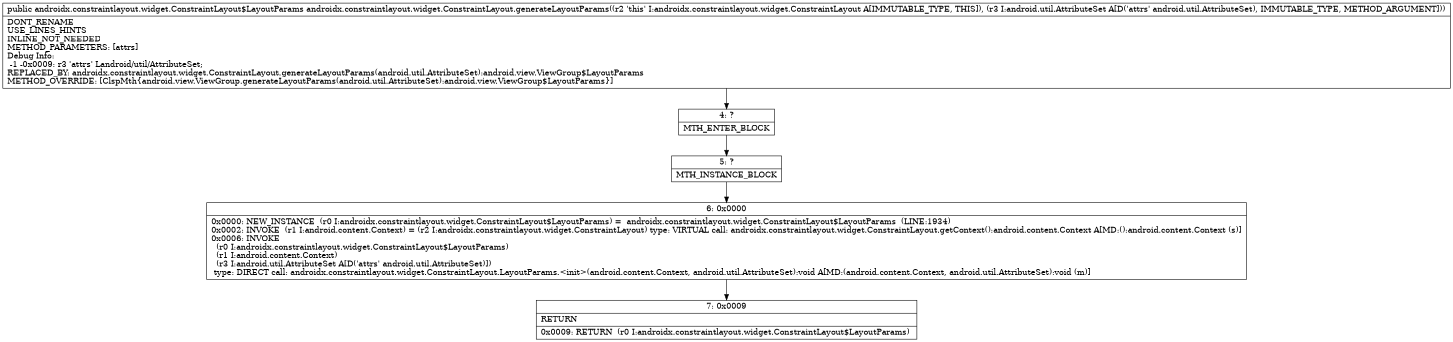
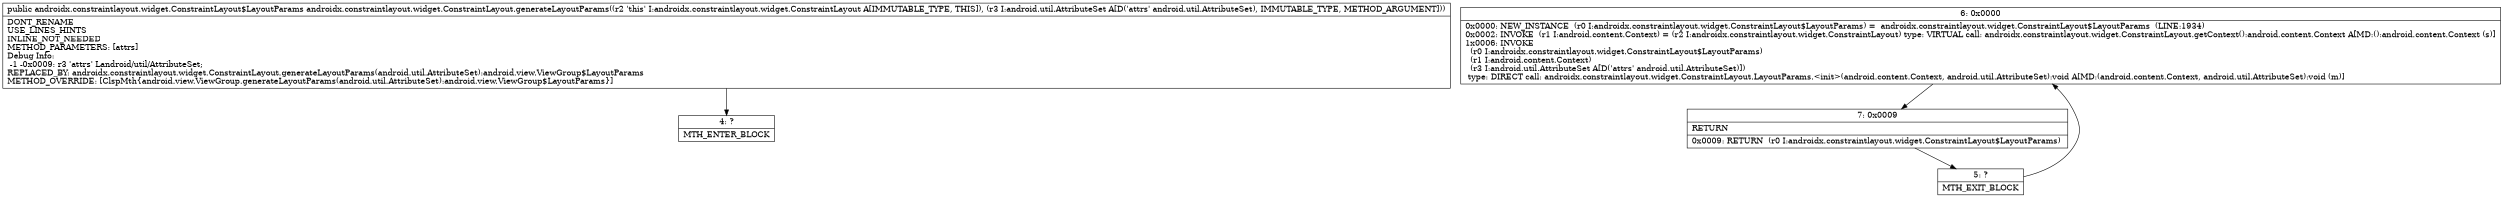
edge "4: ?" -> "5: ?": now "7: 0x0009" -> "5: ?"
node "5: ?": text "MTH_INSTANCE_BLOCK" -> "MTH_EXIT_BLOCK"
node "6: 0x0000": text "0x0006: INVOKE" -> "1x0006: INVOKE"
